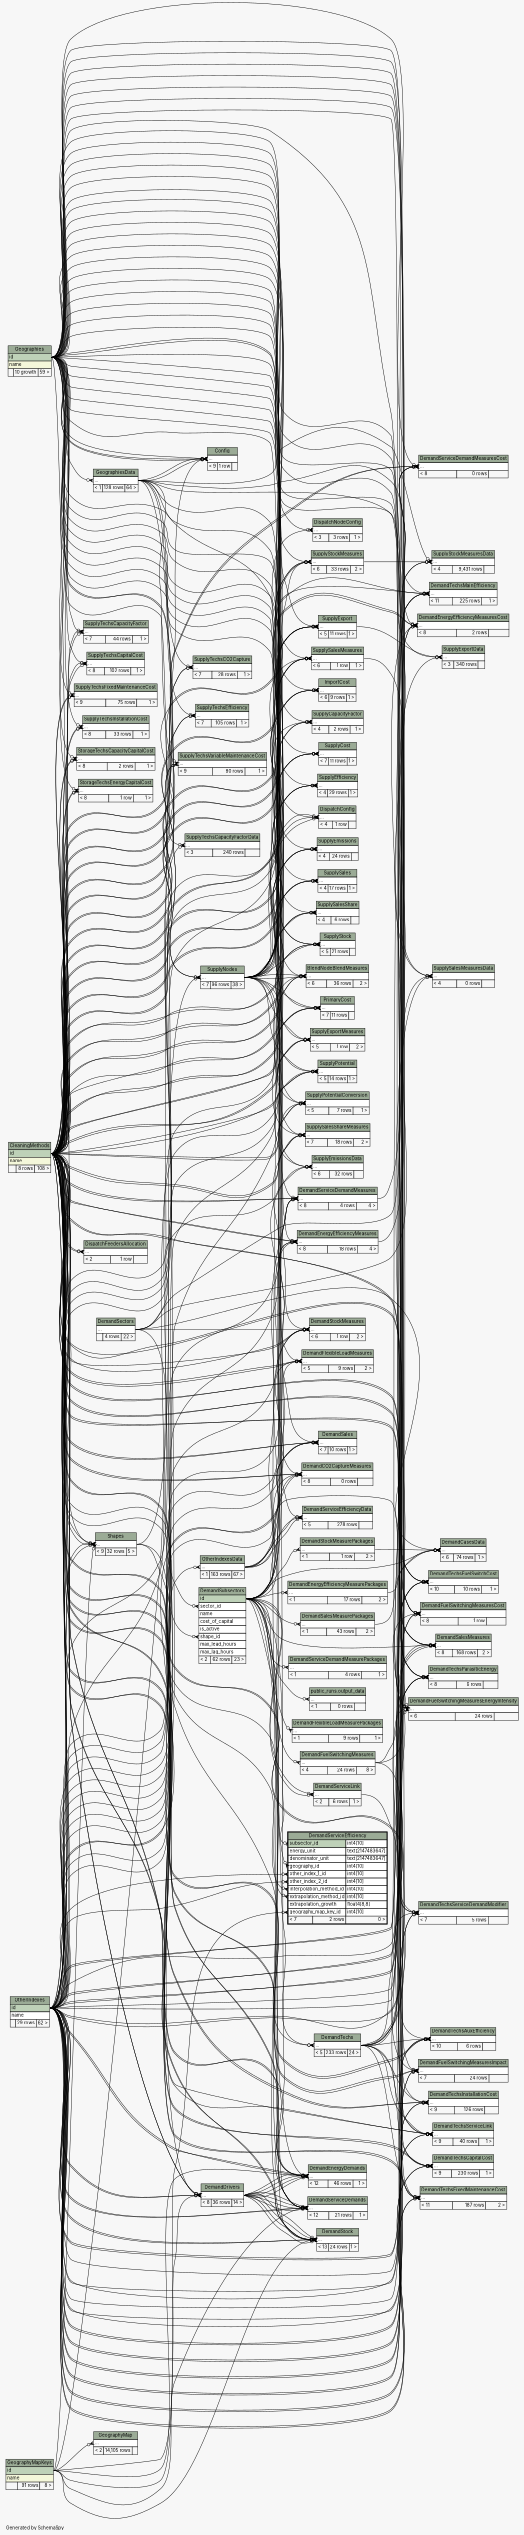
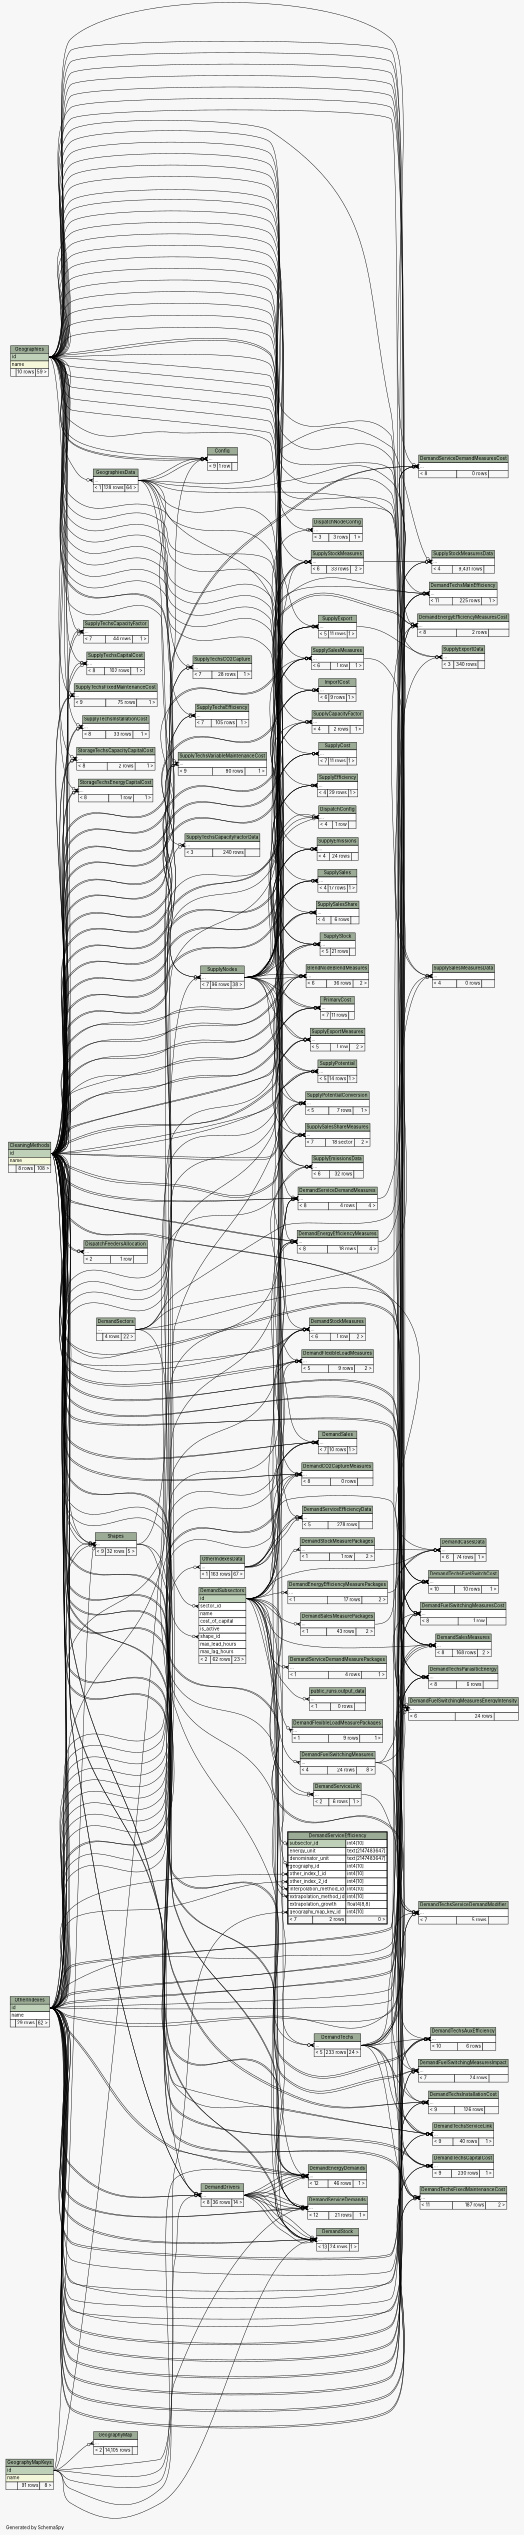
node "Geographies": text "10 growth" -> "10 rows"
node "SupplySalesShareMeasures": text "18 rows" -> "18 sector"
